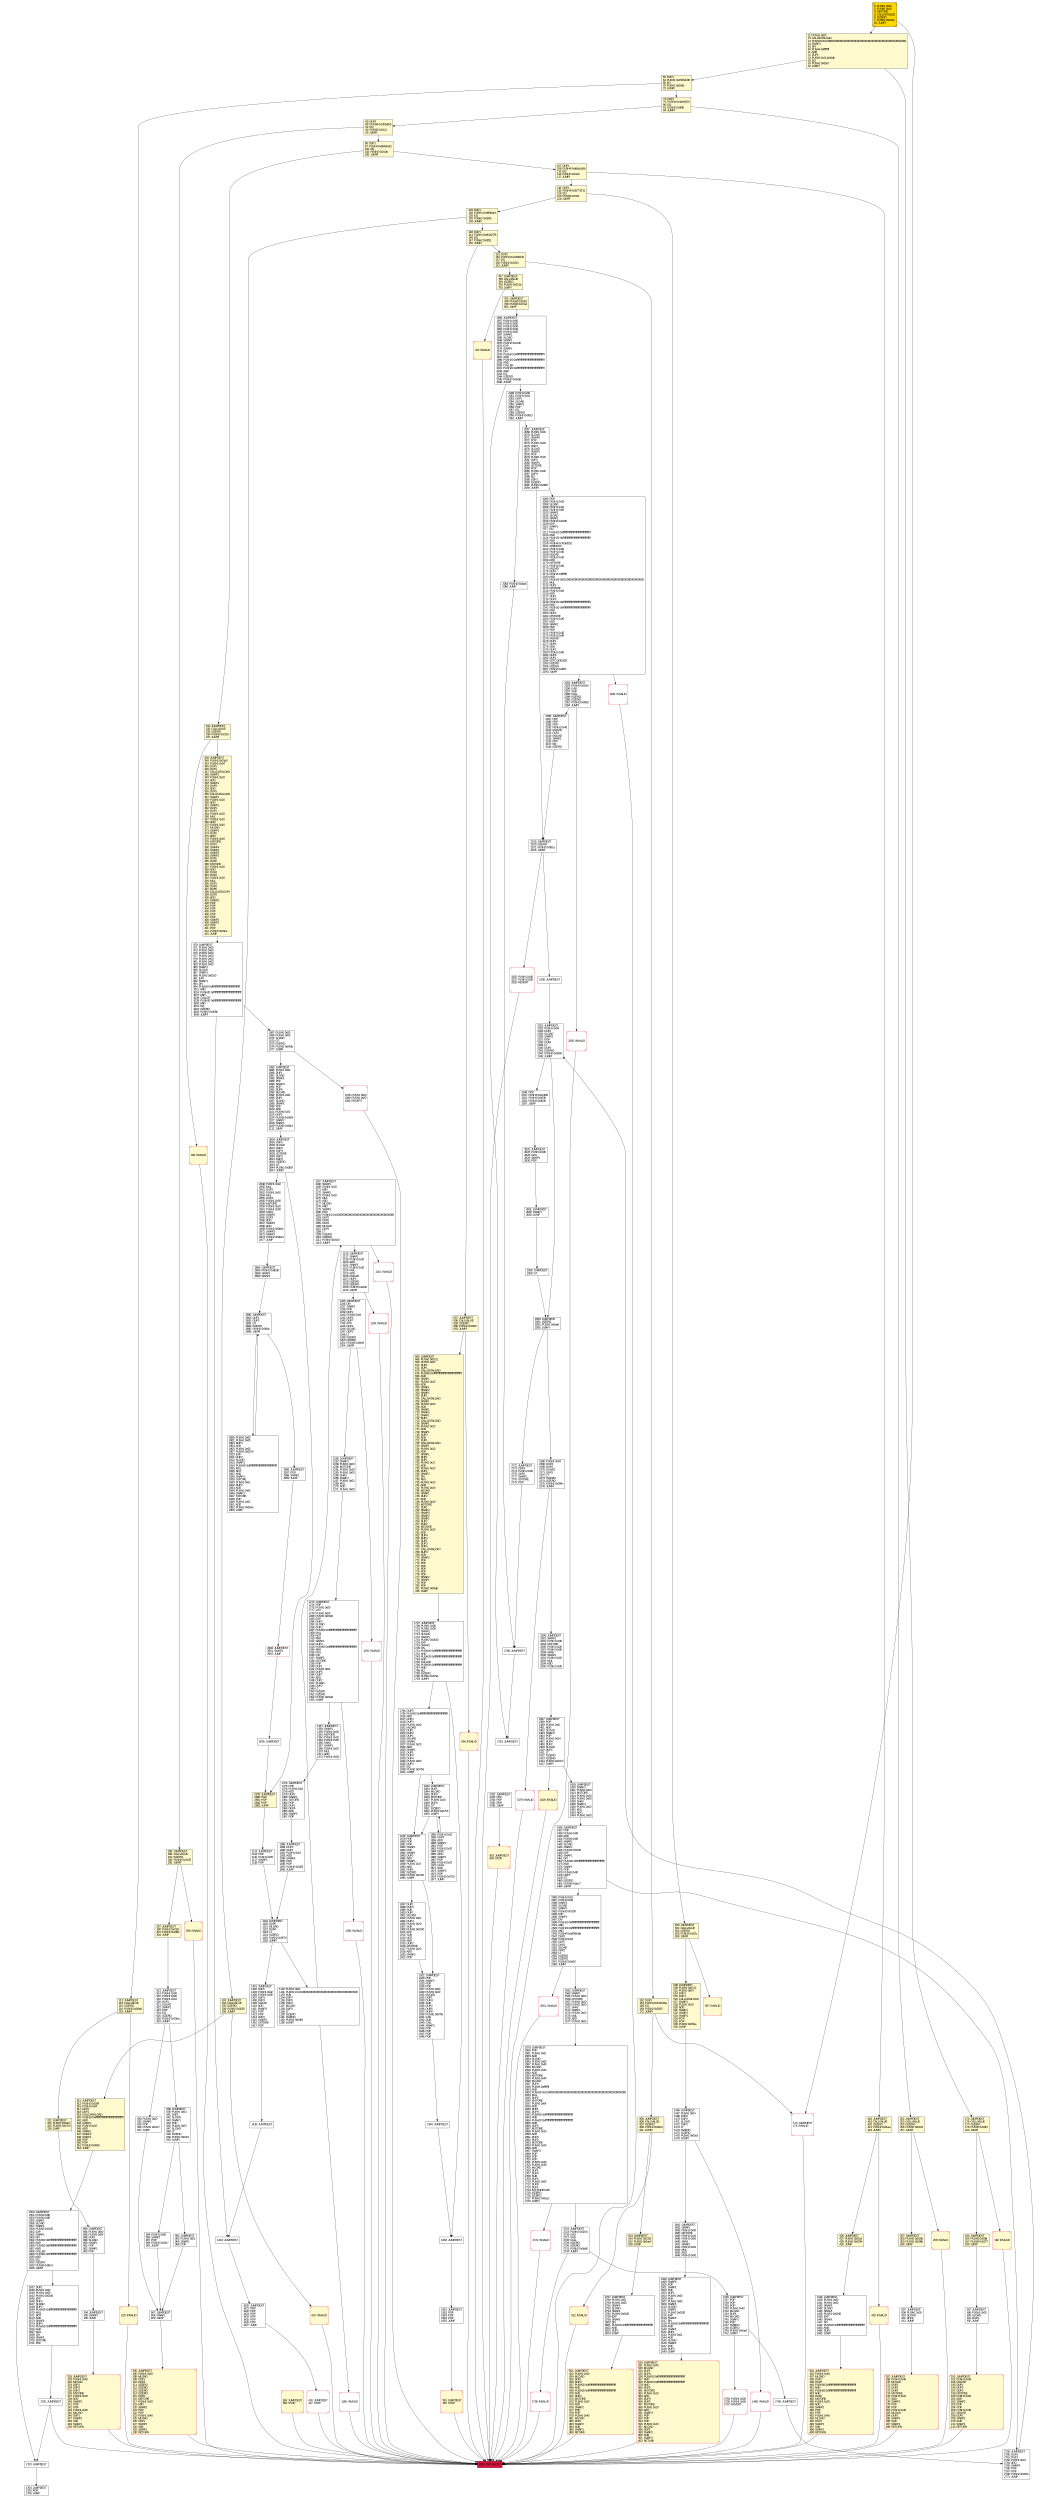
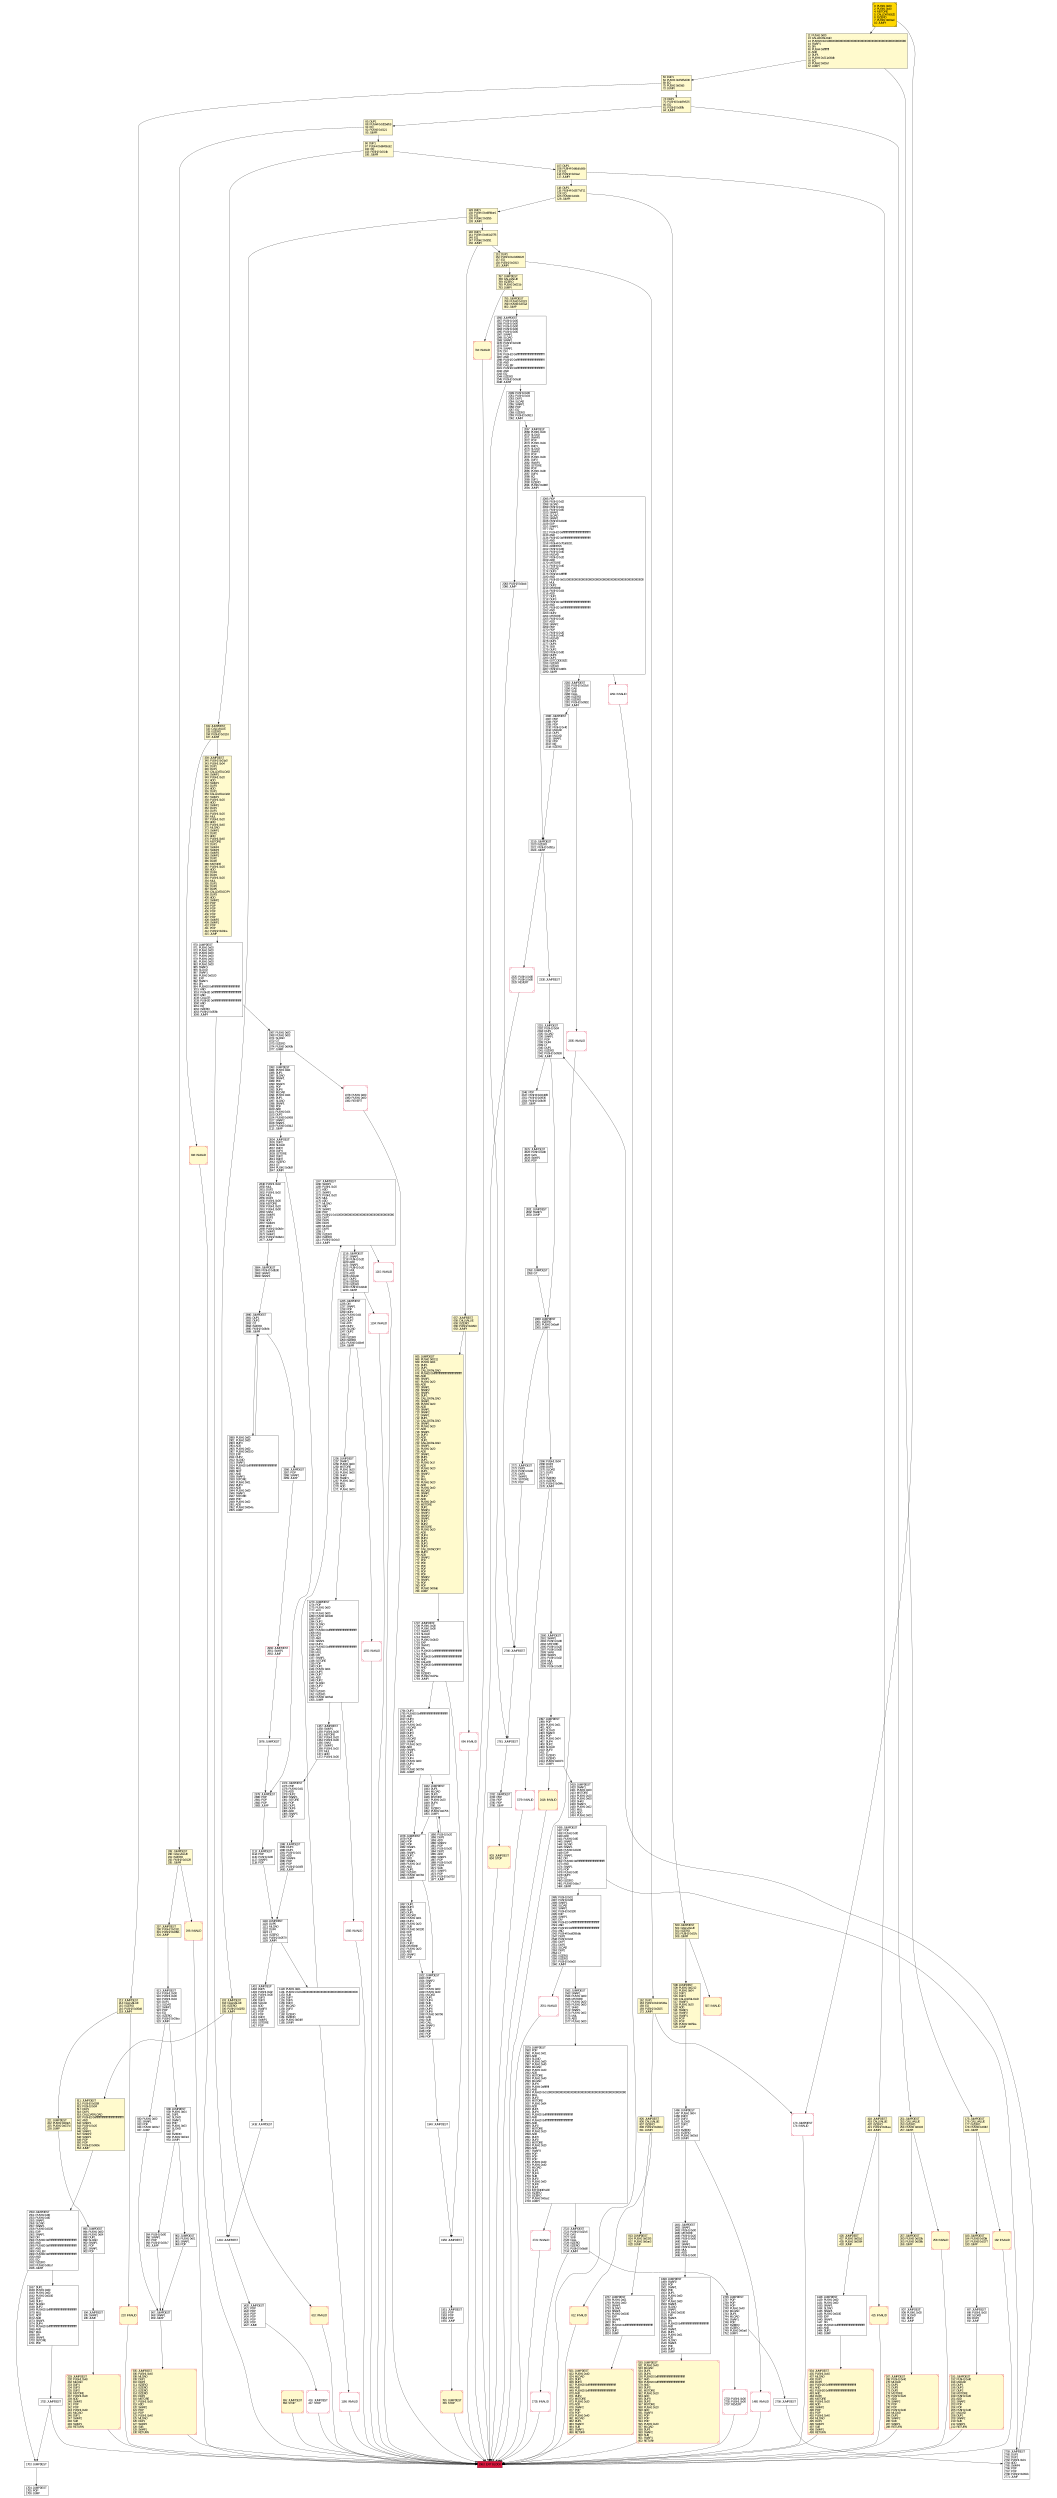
node "664: INVALID": fillcolor lemonchiffon -> white
edge "2781: JUMPDEST" -> "2782: JUMPDEST 2783: POP 2784: POP 2785: POP 2786: JUMP": added
node "2879: JUMPDEST 2880: POP 2881: POP 2882: POP 2883: JUMP": fillcolor lemonchiffon -> white
